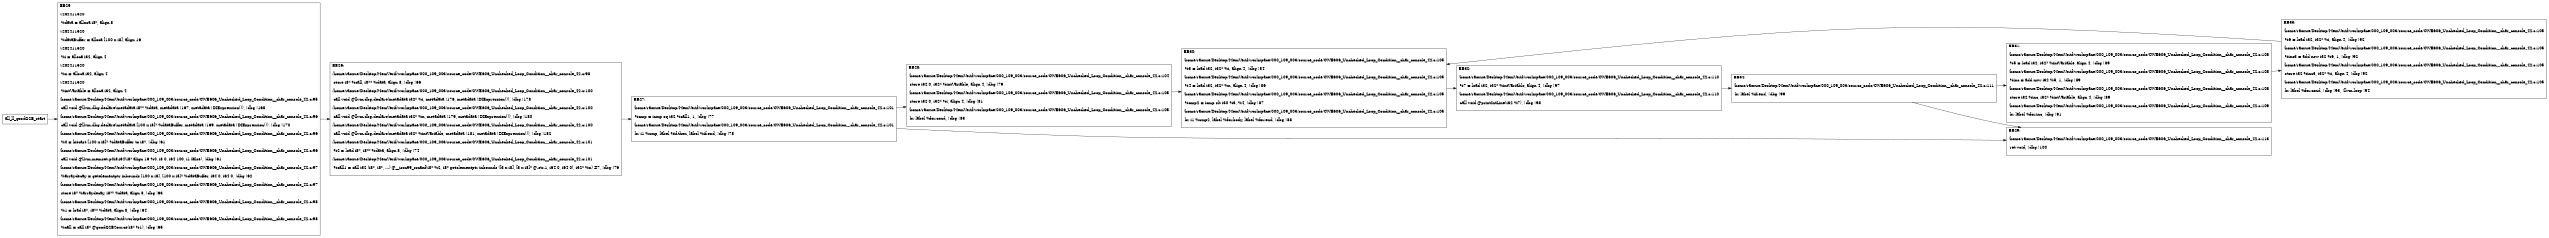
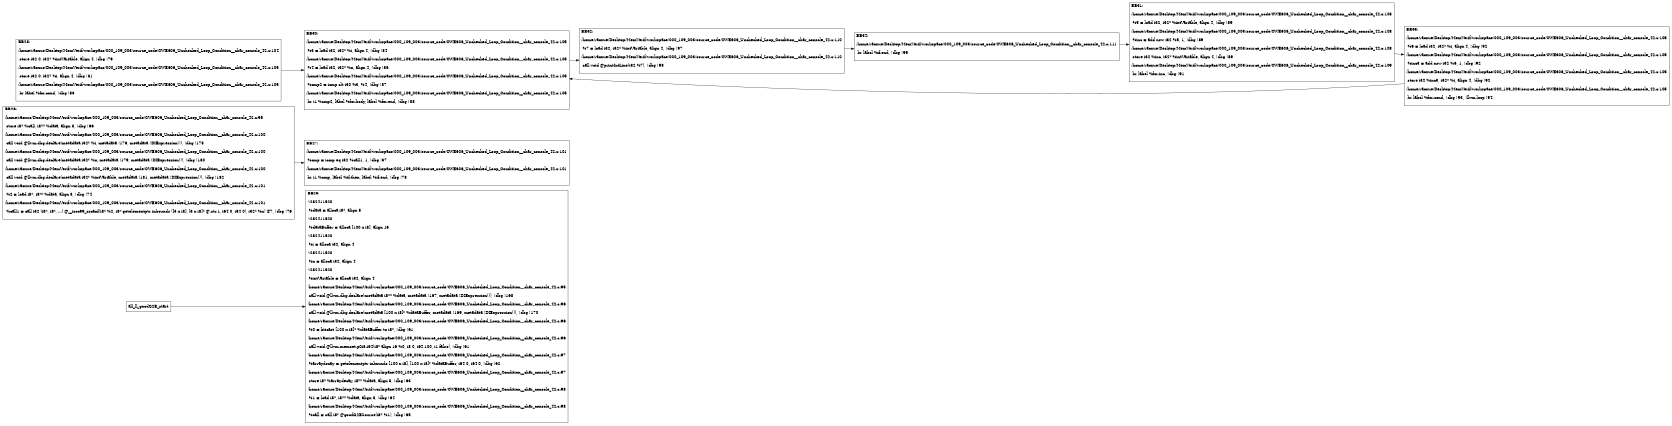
edge "BB27:" -> "BB28:": removed
node "BB27:": text "%cmp = icmp eq i32 %call1, 1, !dbg !77" -> "%cmp = icmp eq i32 %call1, 1, !dbg !37"
edge "BB25:" -> "BB26:": removed
node "BB29:": removed
